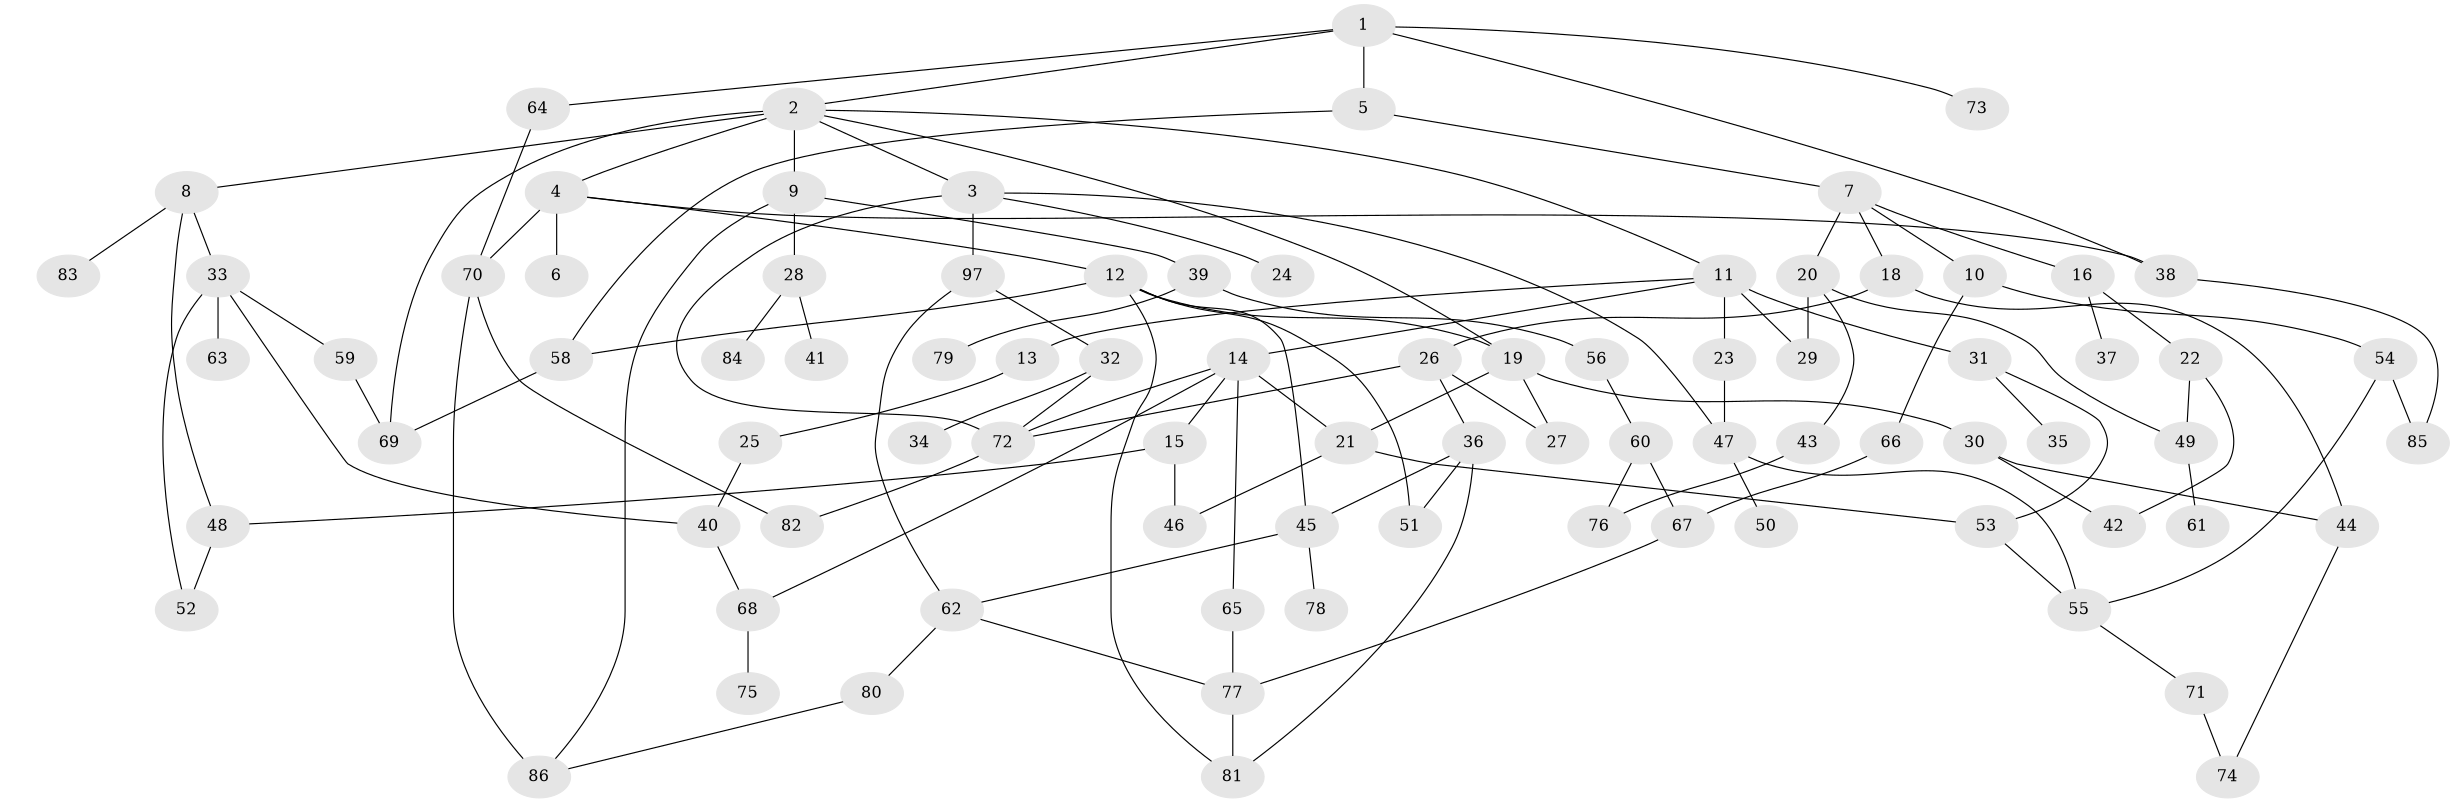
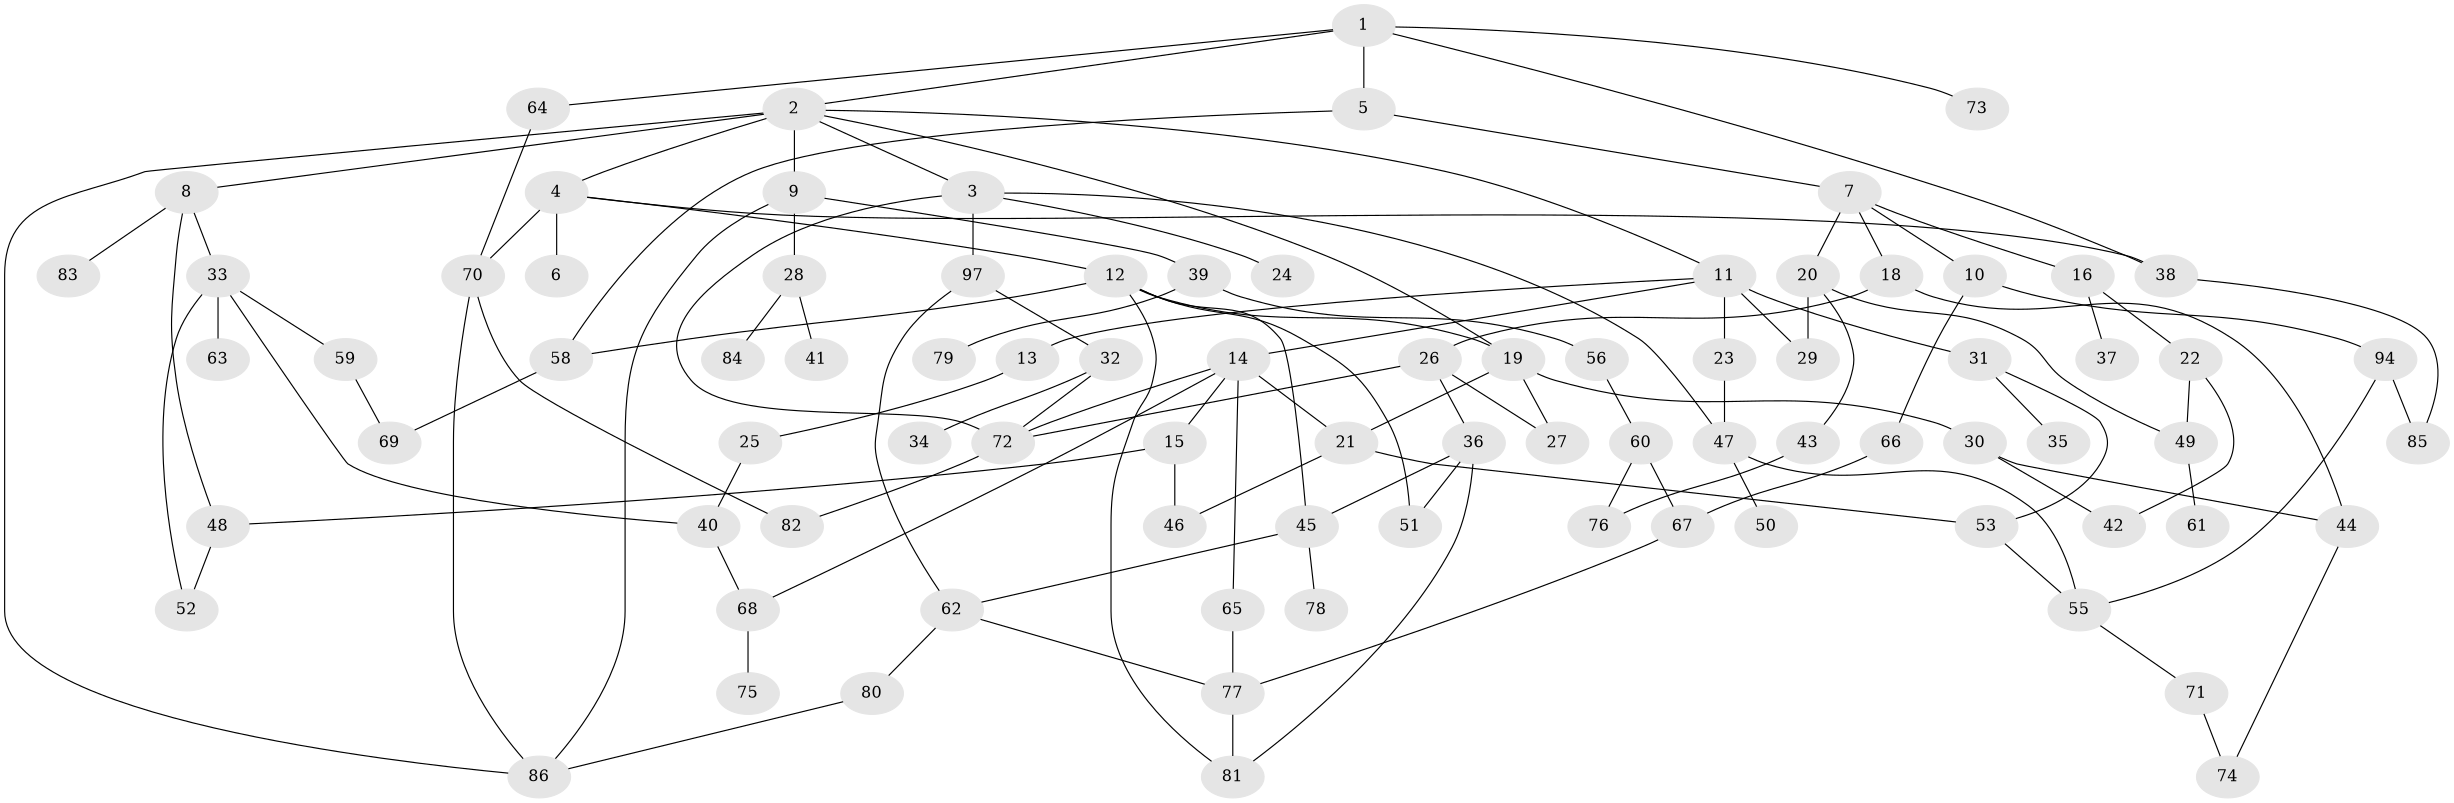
edge "2" -- "69": now "2" -- "86"
node "54": label "54" -> "94"
